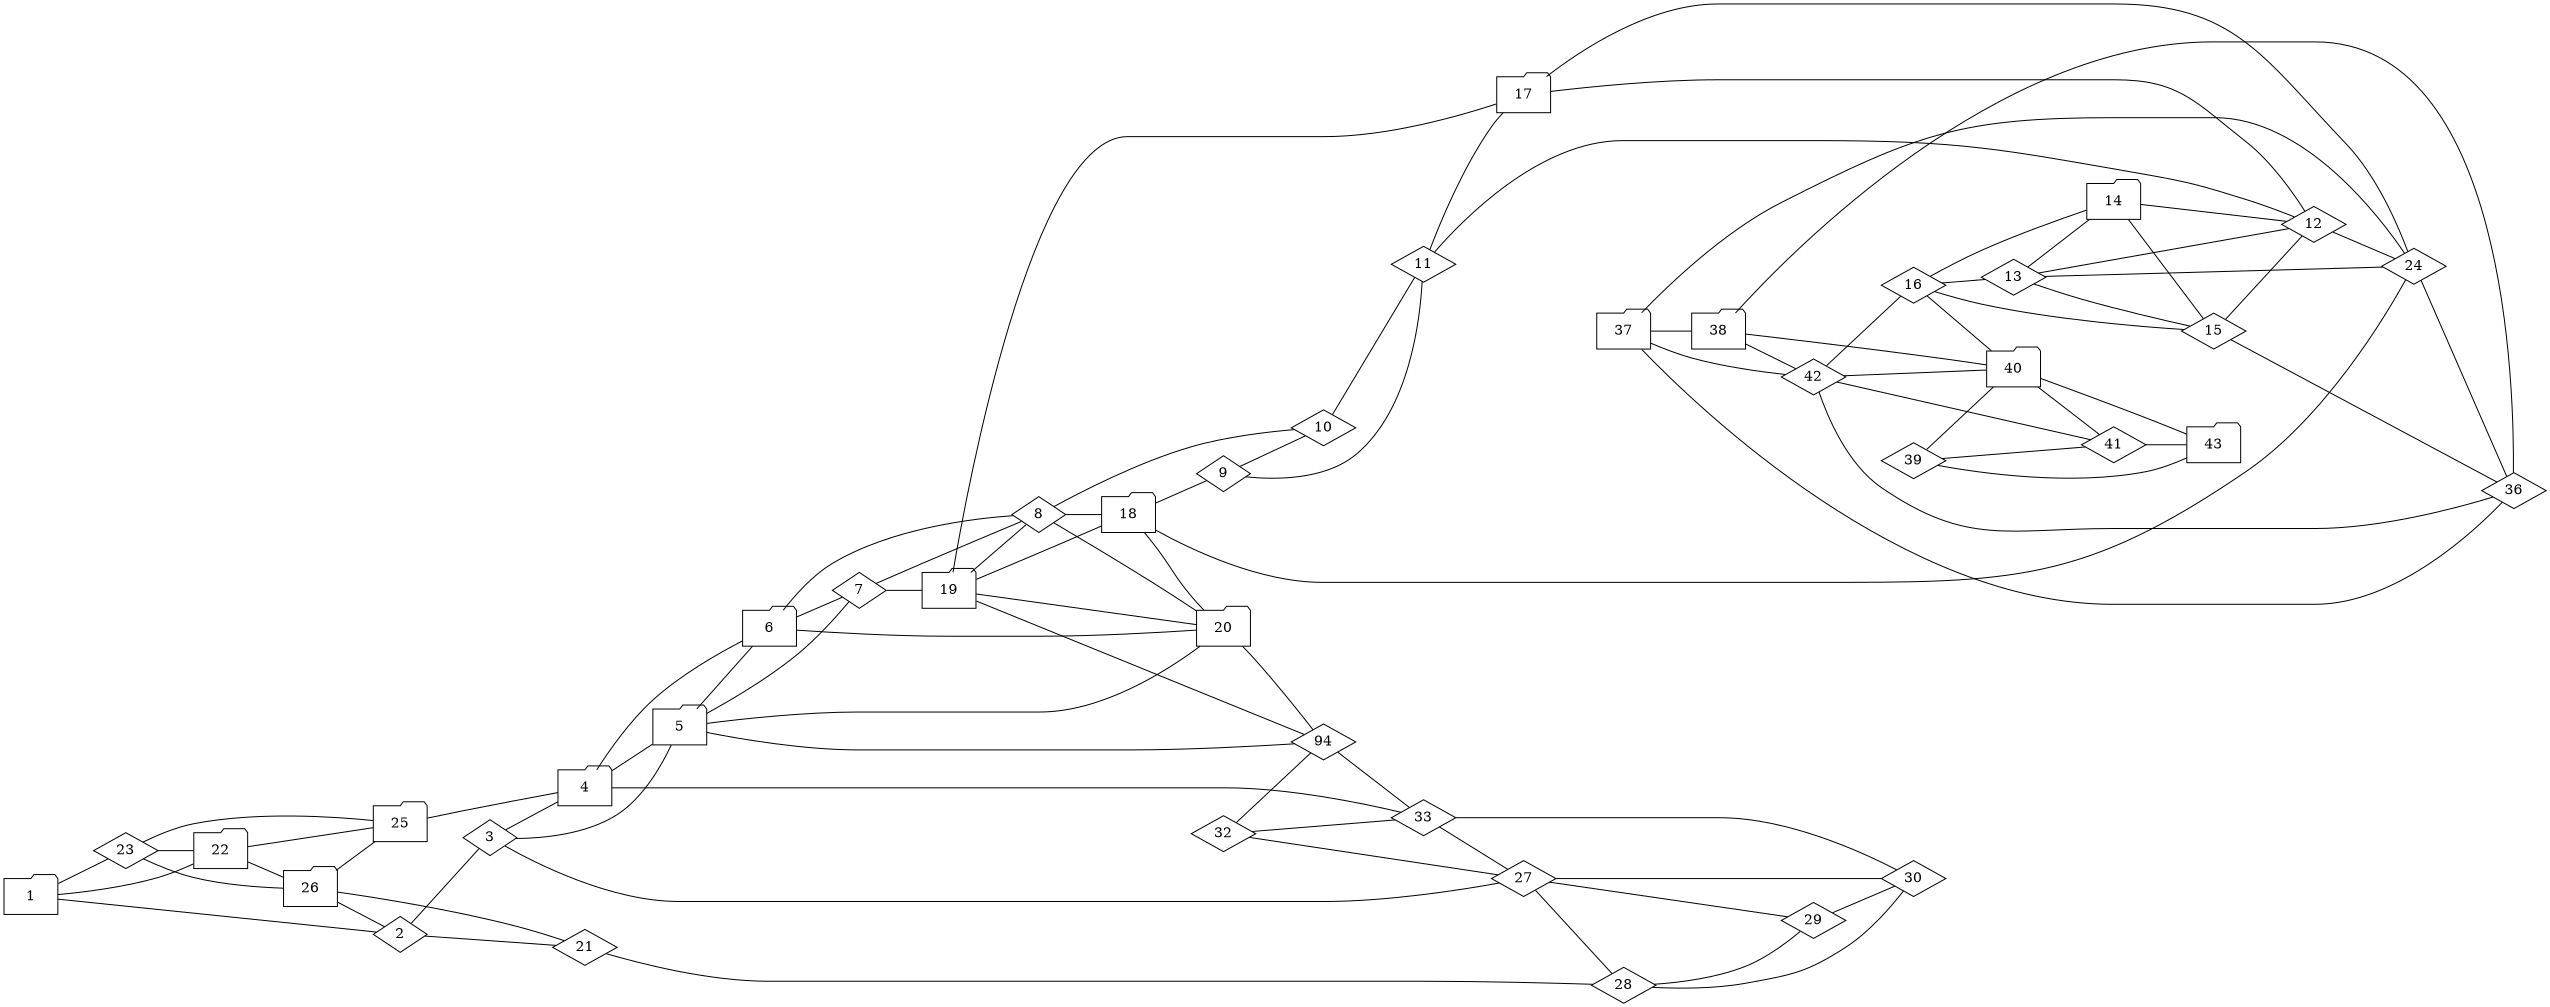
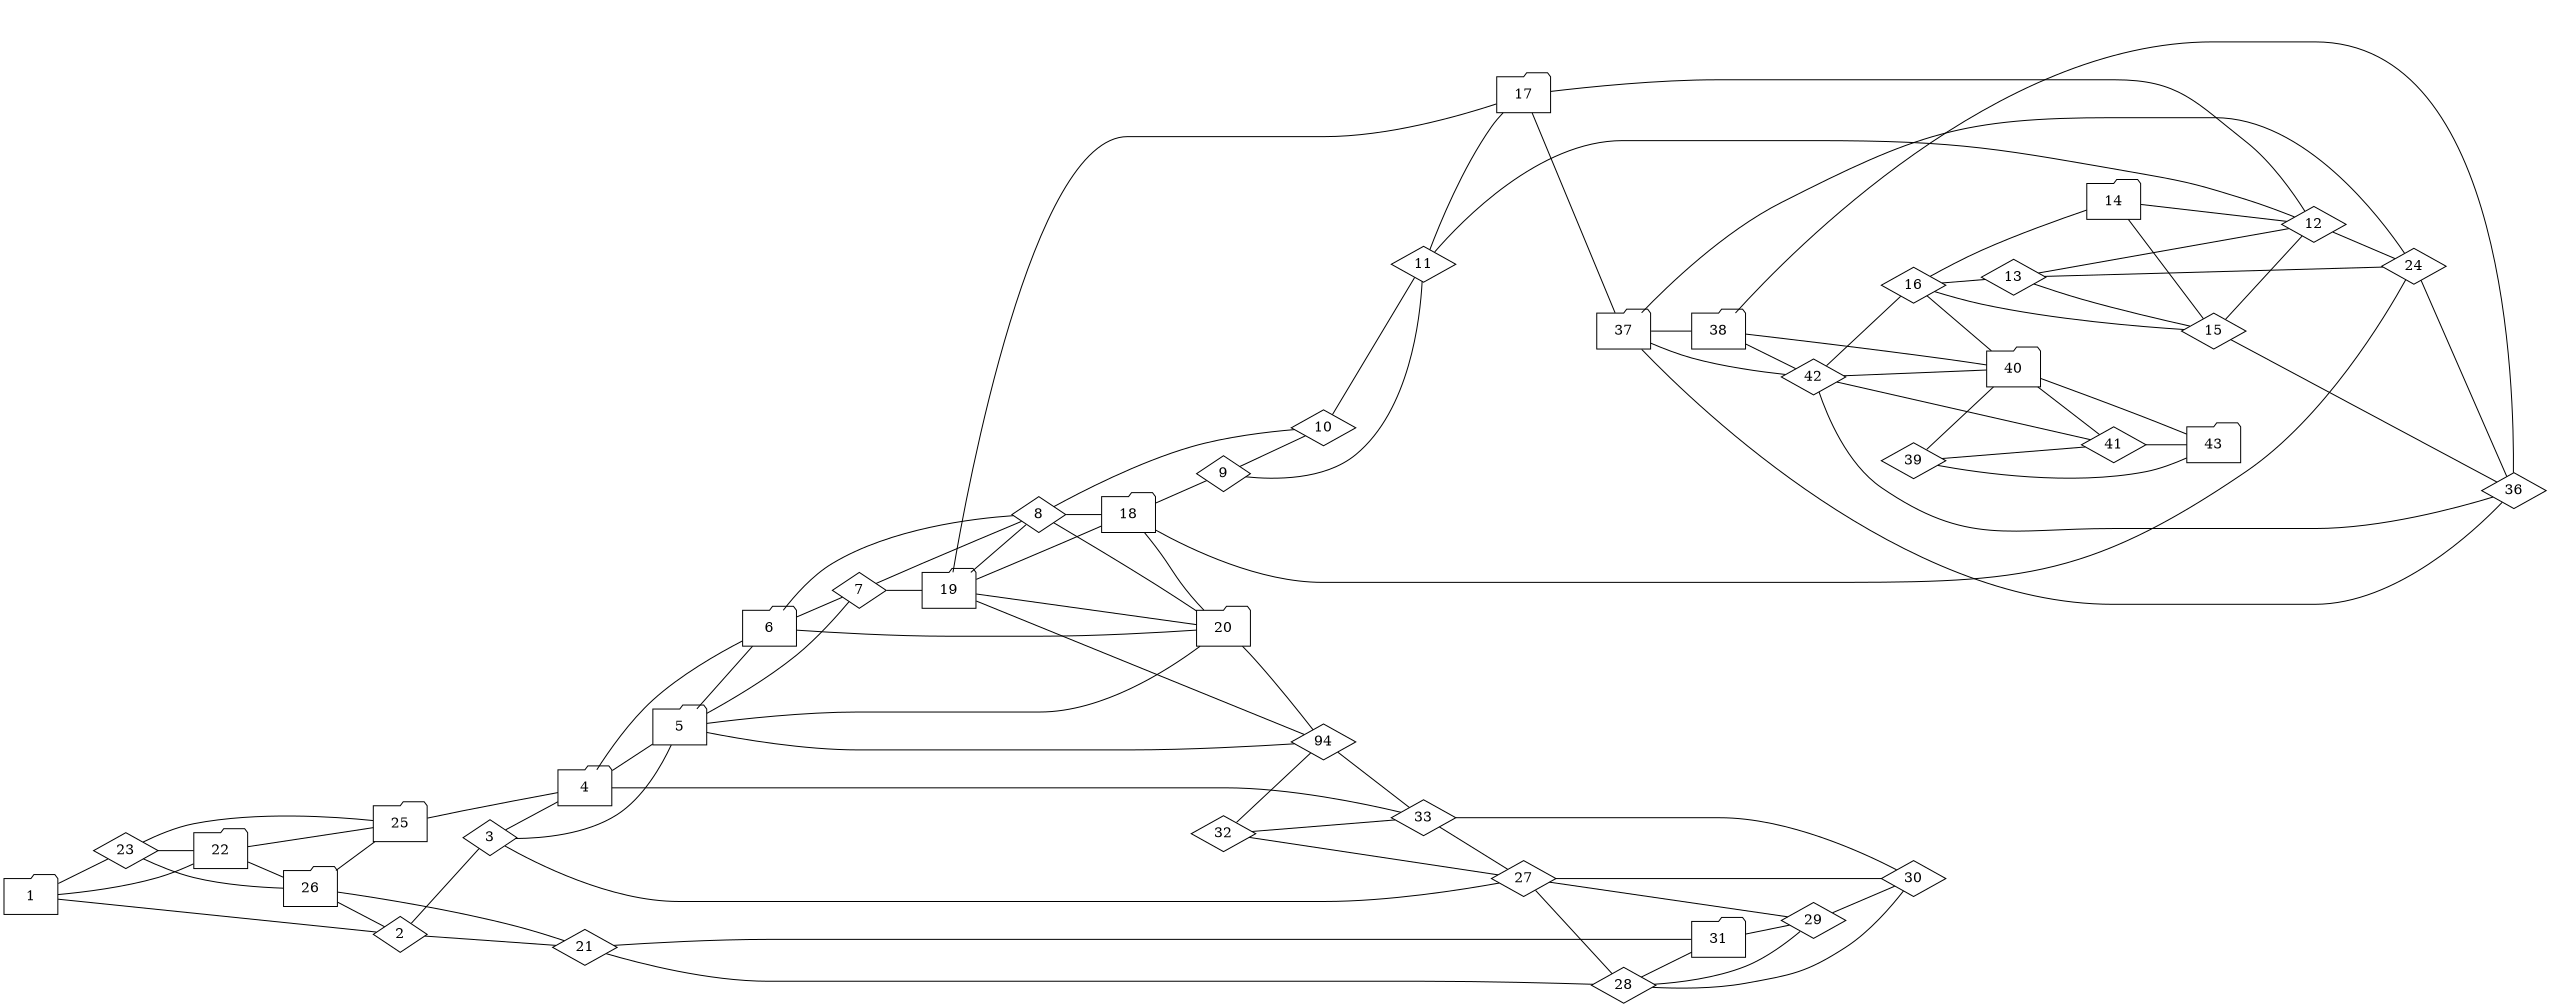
edge "17" -- "24": now "17" -- "37"
edge "14" -- "13": removed
node "31": added
